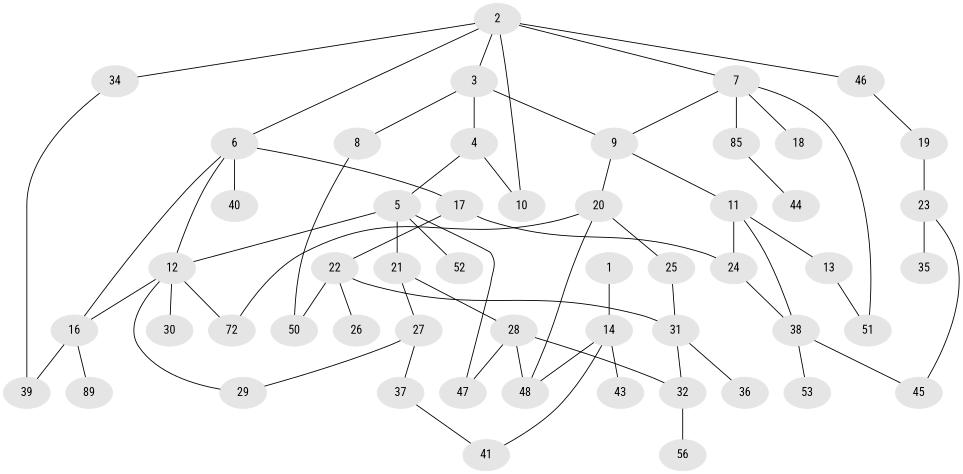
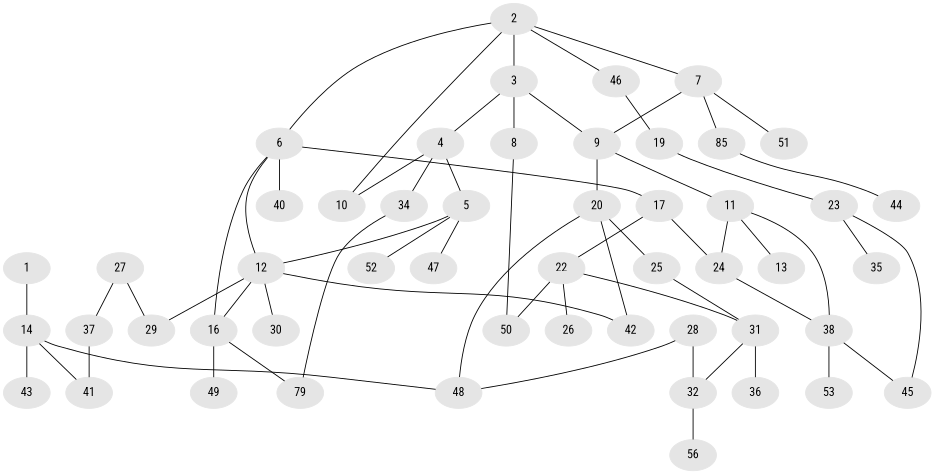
edge "2" -- "34": now "4" -- "34"
node "18": removed
node "21": removed
edge "13" -- "51": removed
node "72": label "72" -> "42"
edge "28" -- "47": removed
node "39": label "39" -> "79"
node "89": label "89" -> "49"
